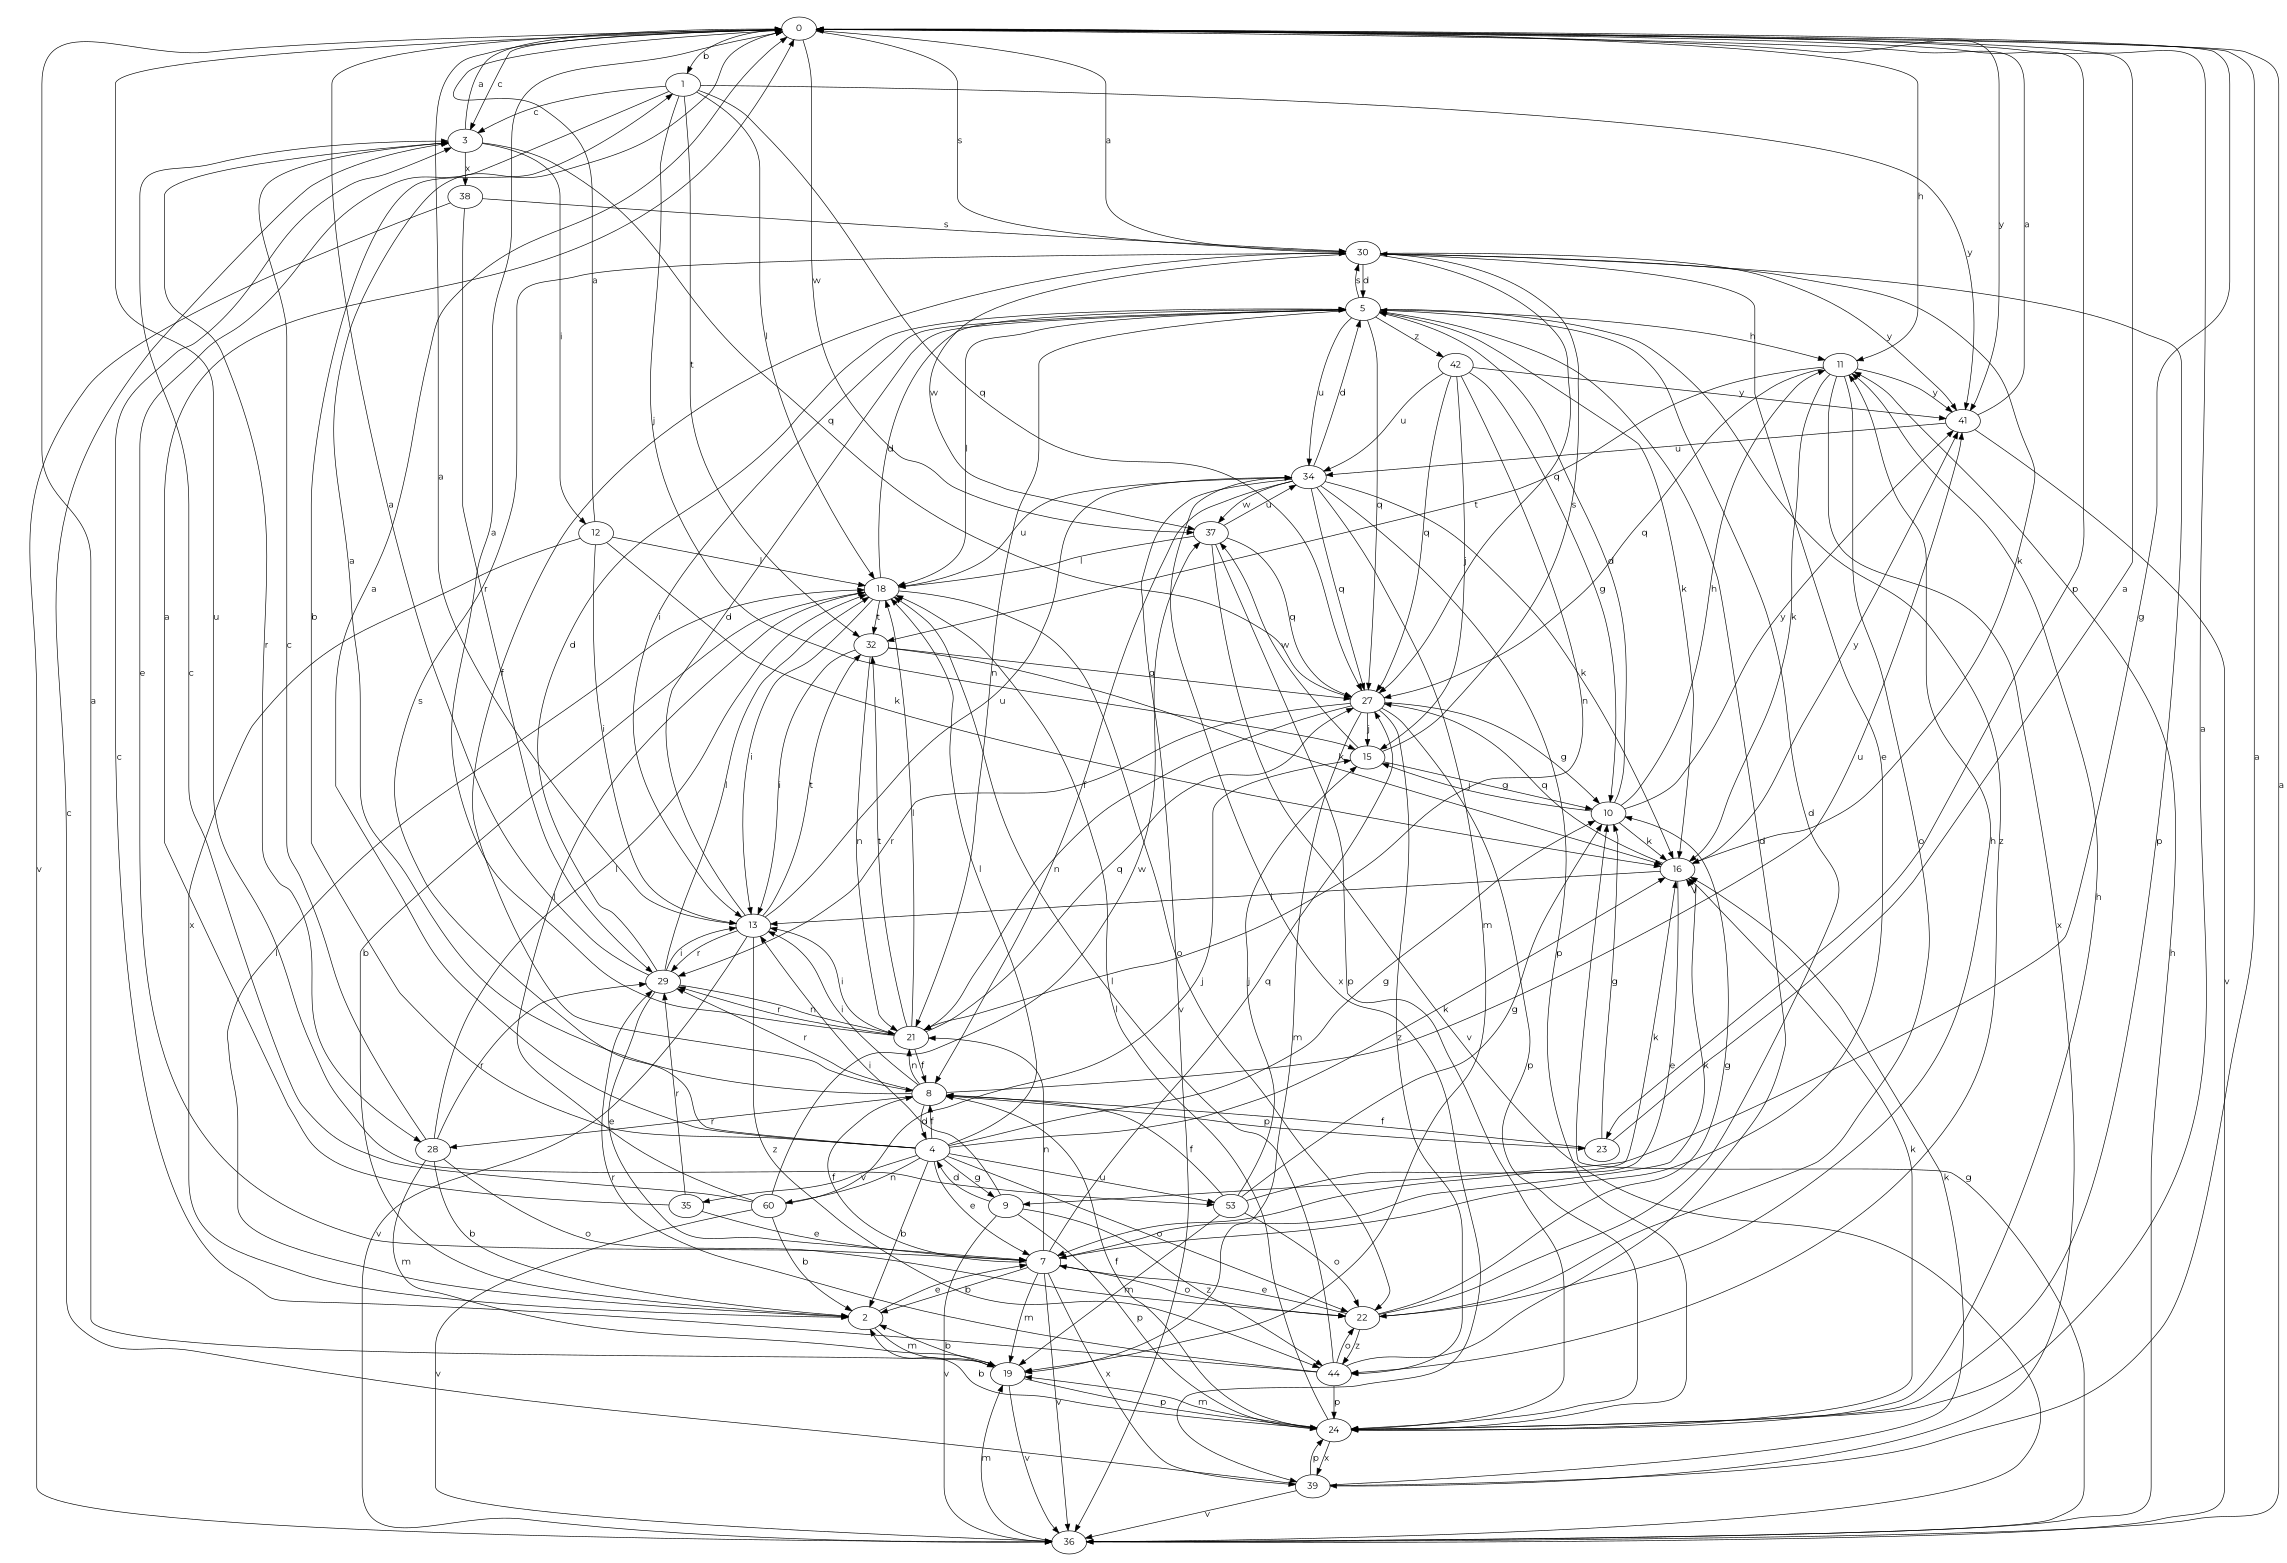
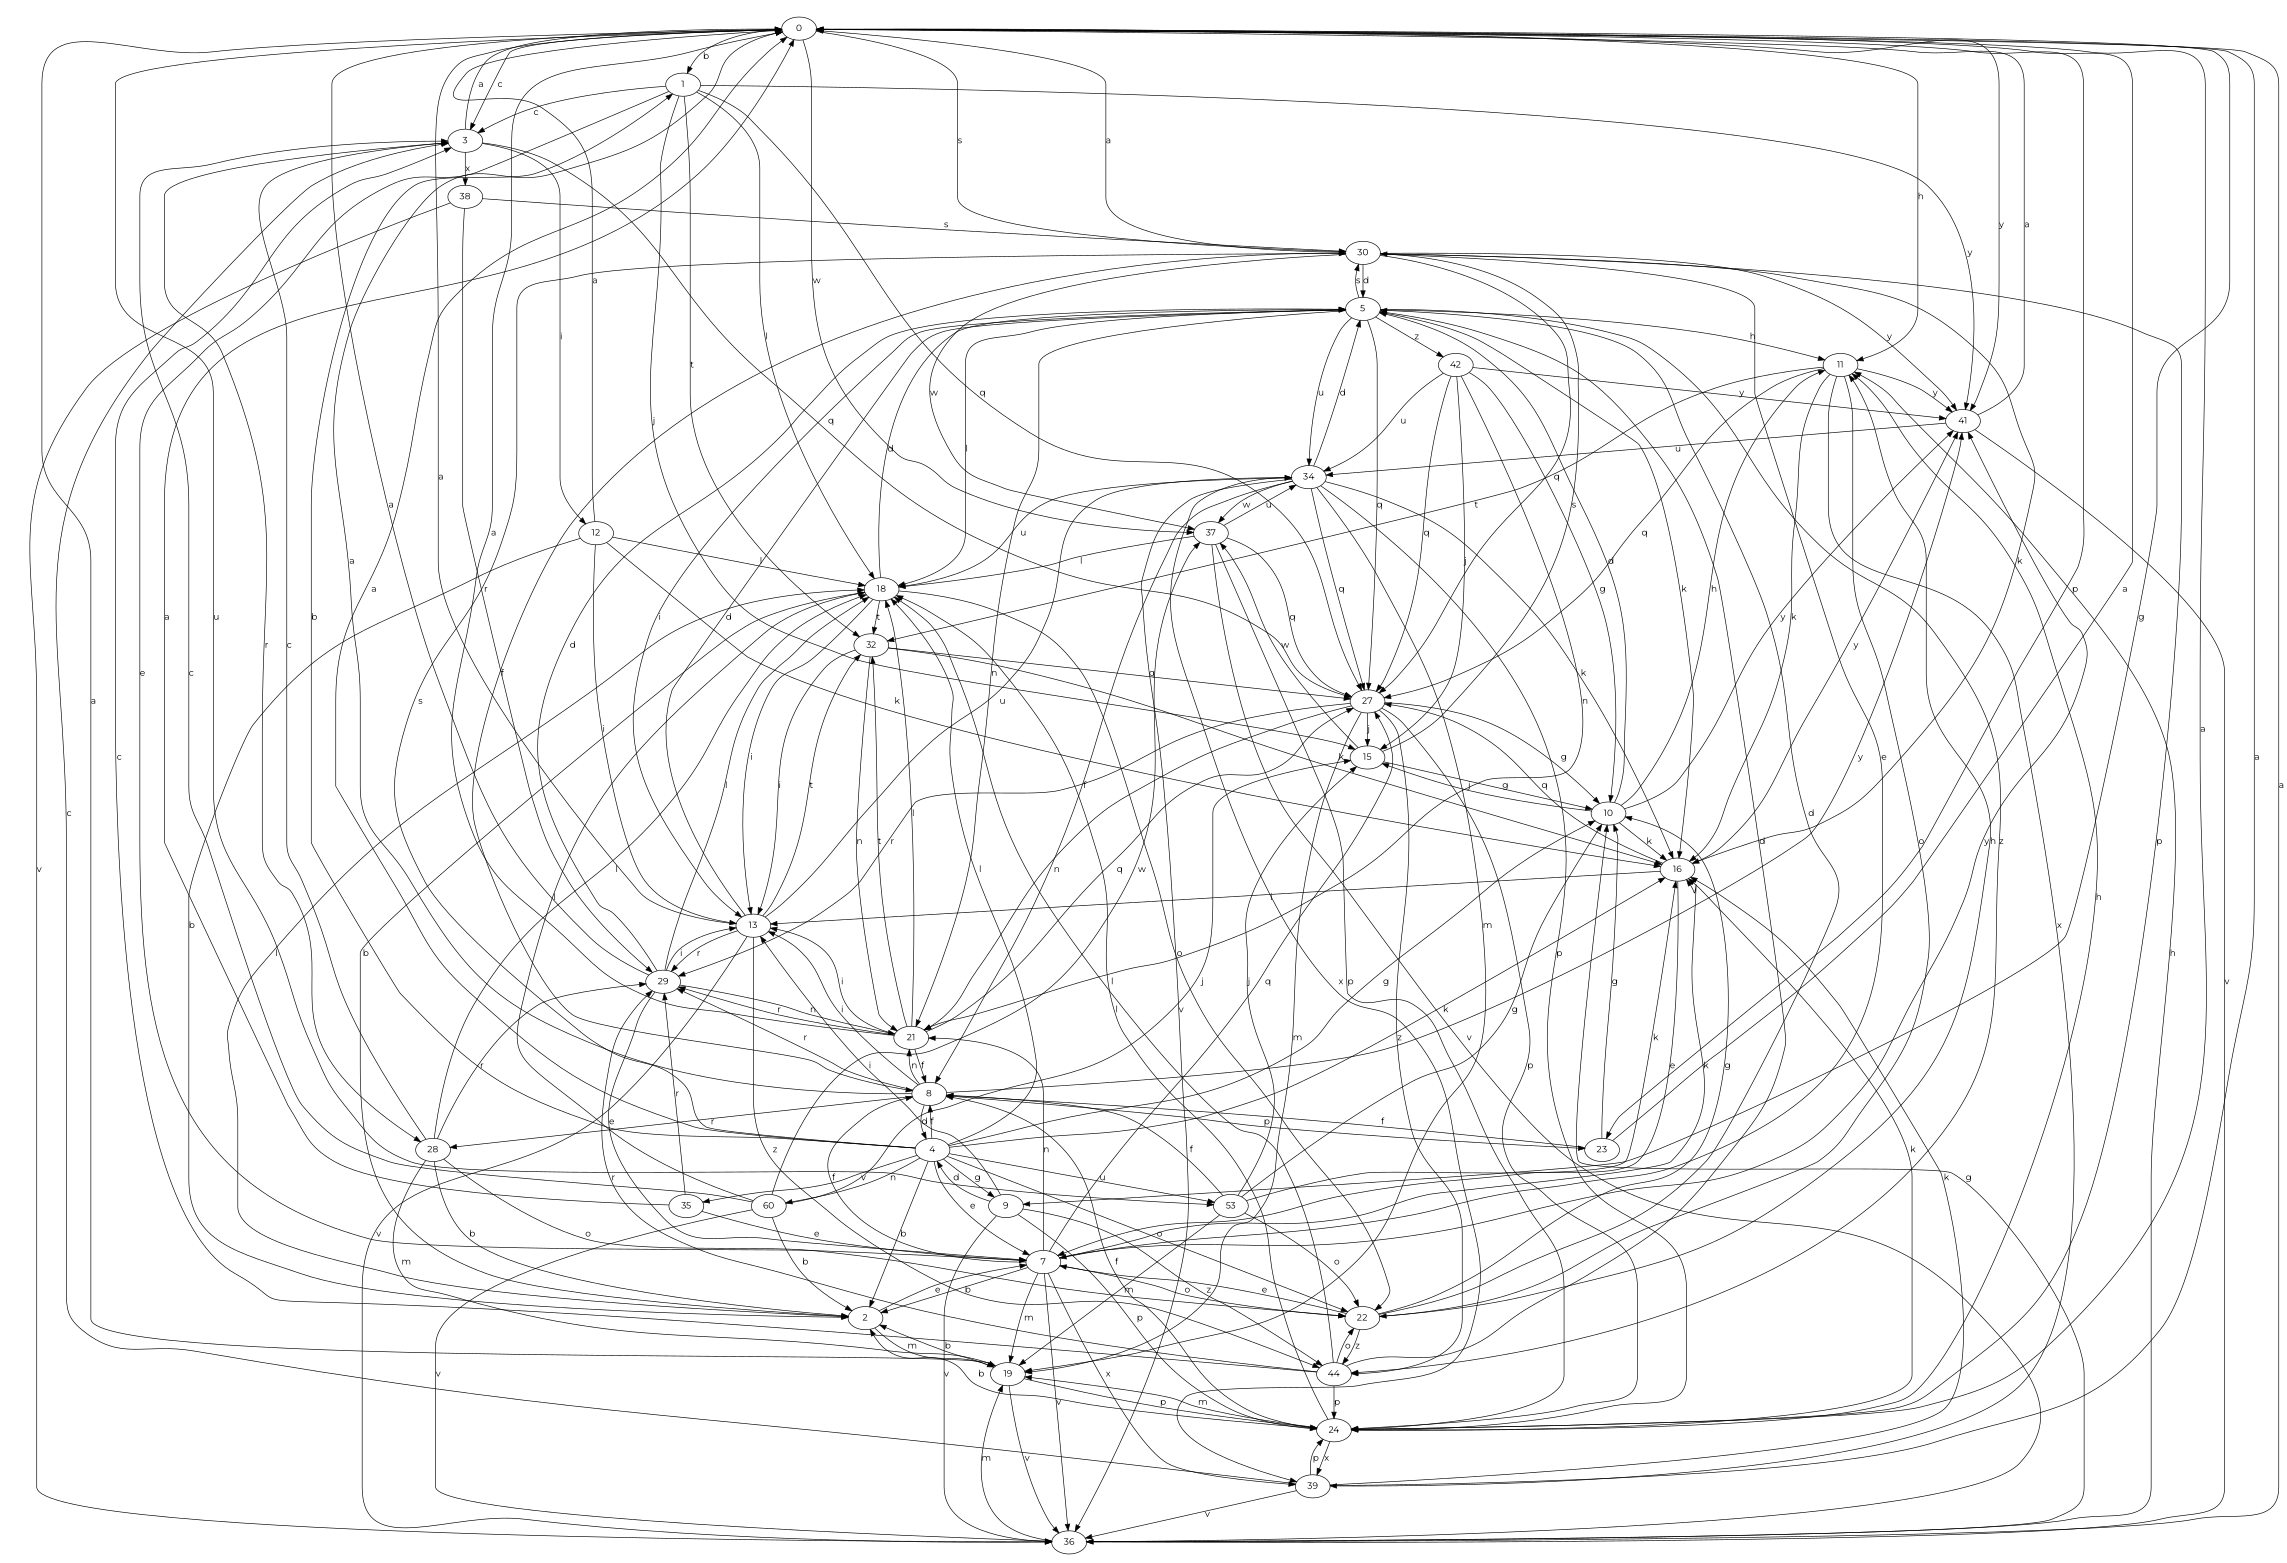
edge "8" -> "41": label "u" -> "y"
edge "12" -> "2": label "x" -> "b"
edge "7" -> "41": added, label "y"
